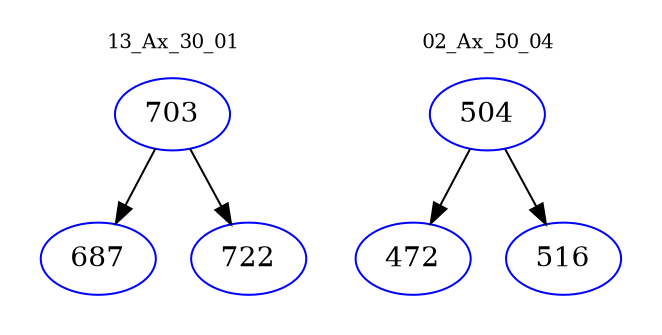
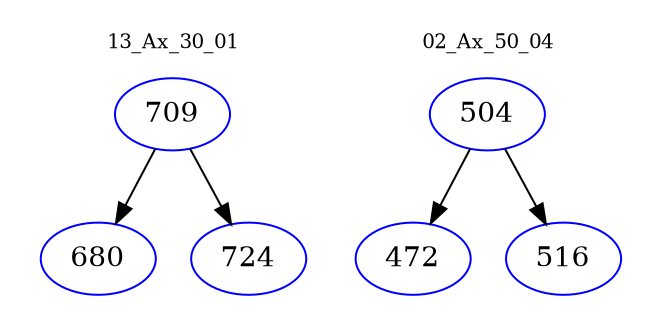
node "703": label "703" -> "709"
node "687": label "687" -> "680"
node "722": label "722" -> "724"
